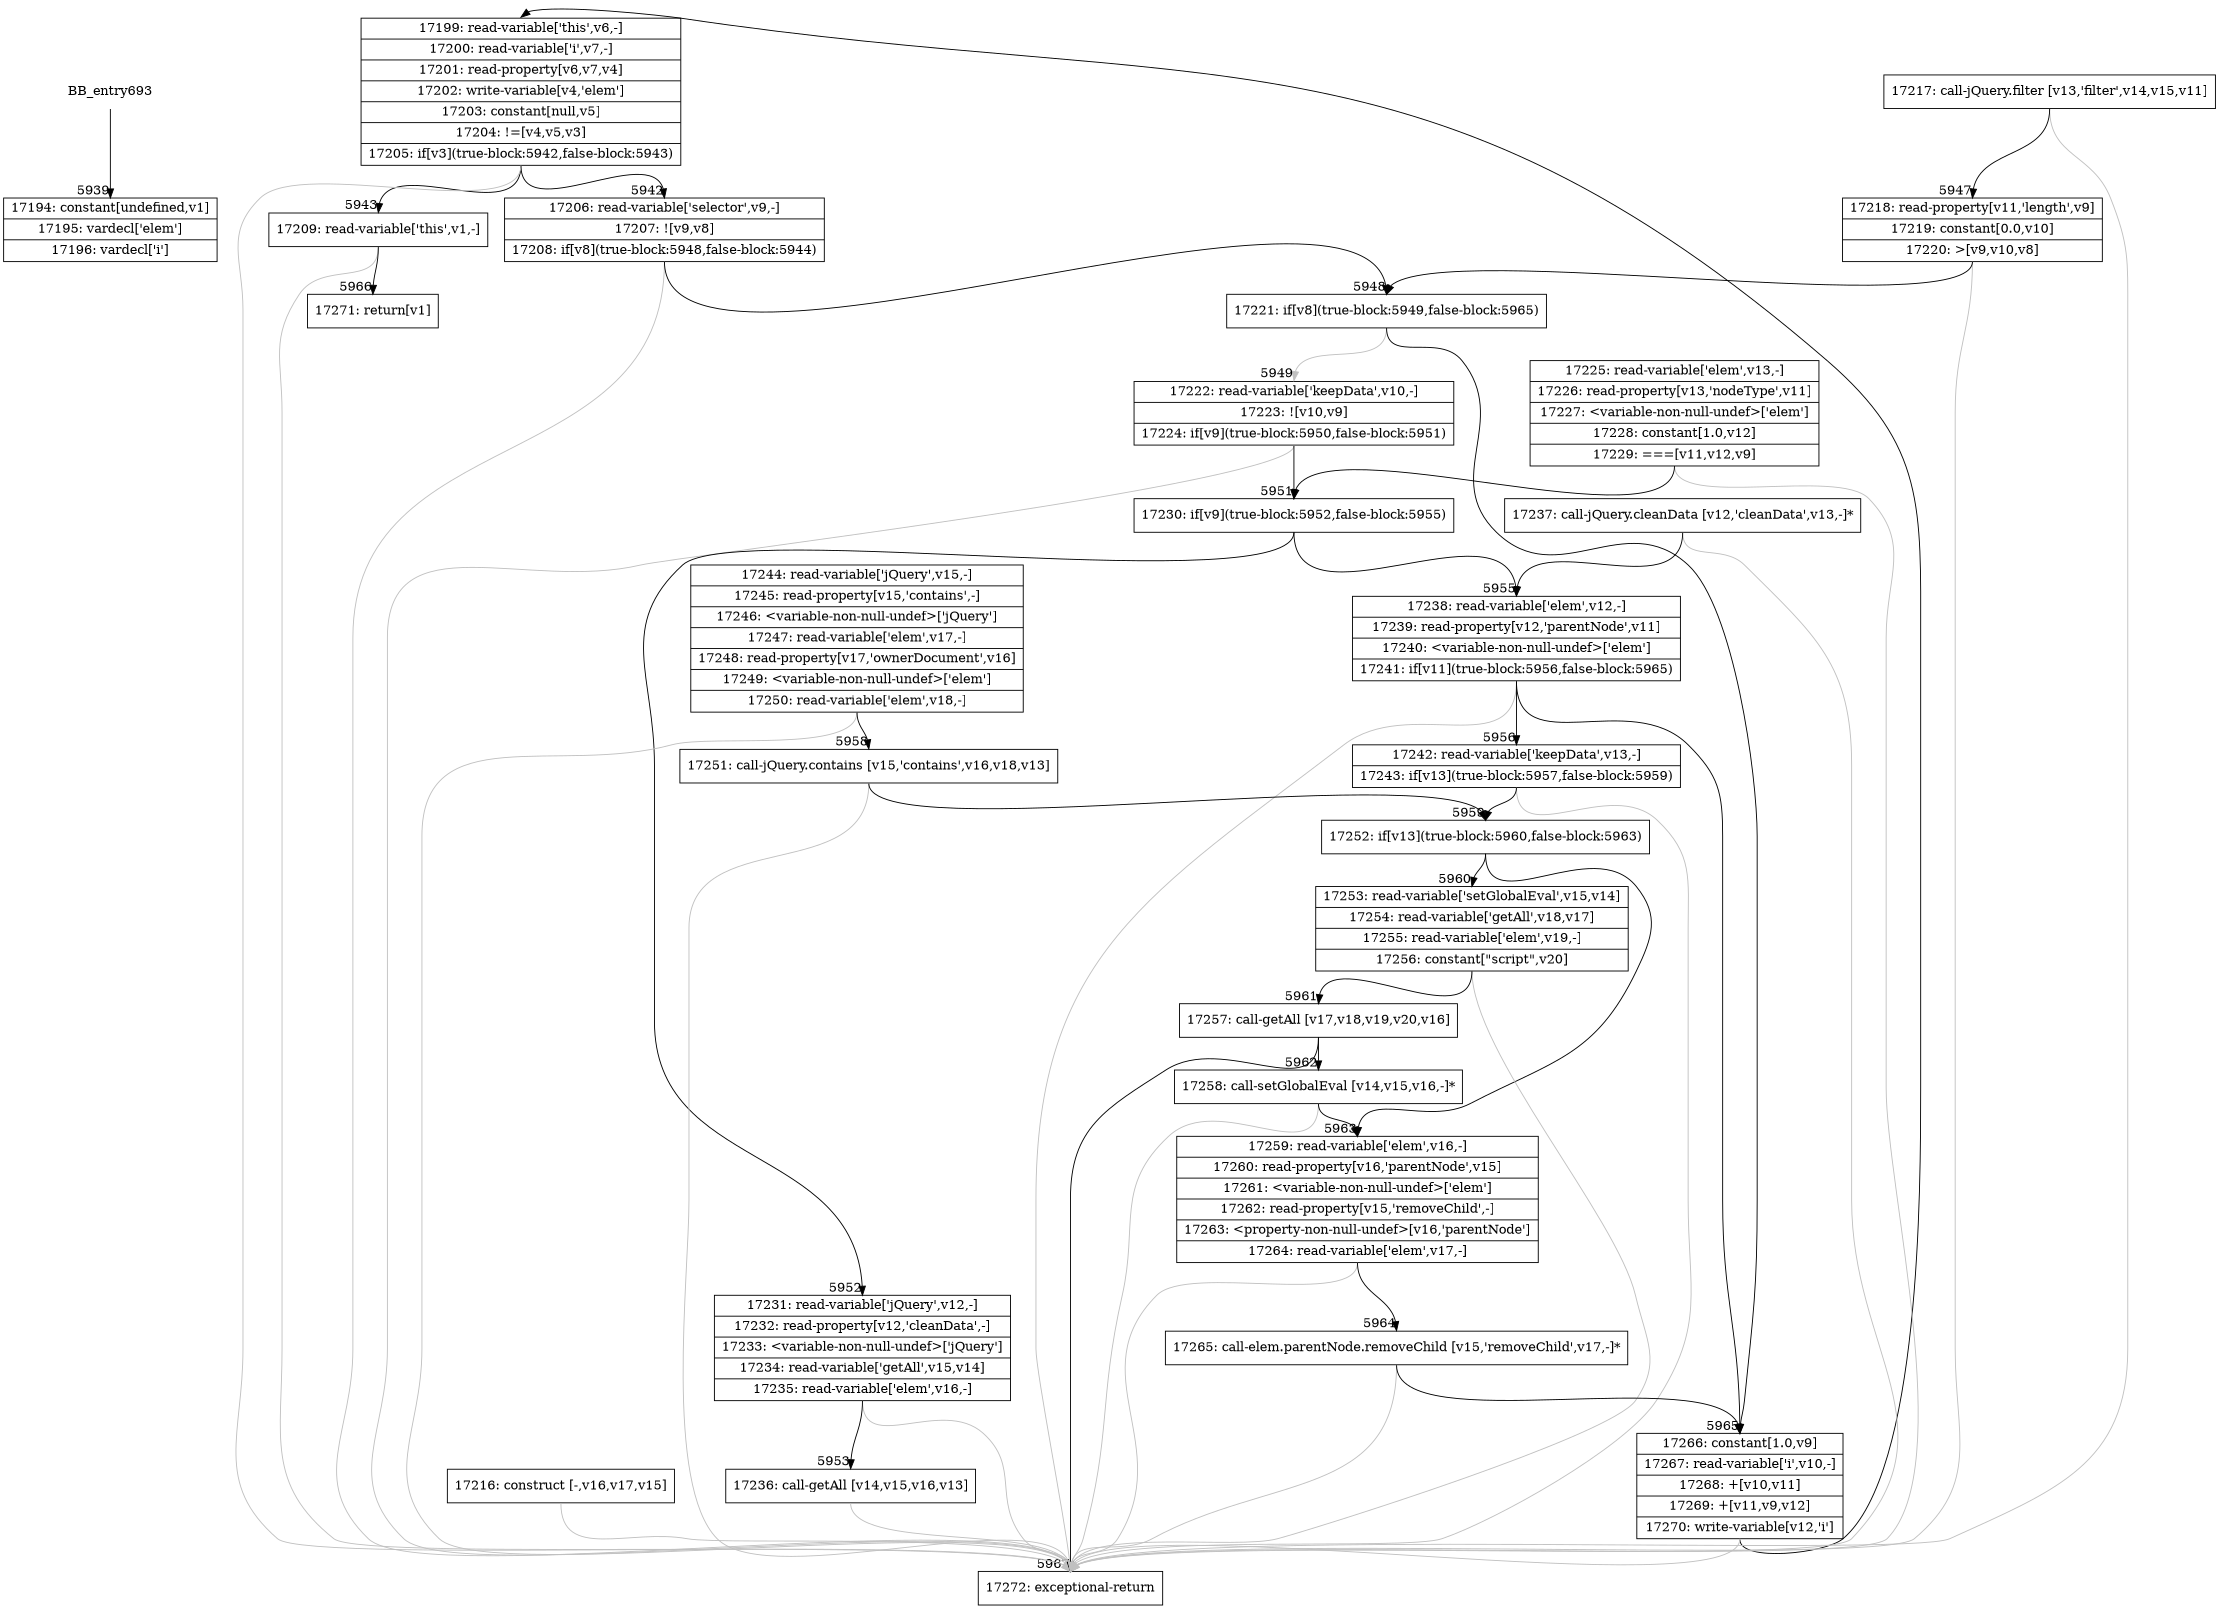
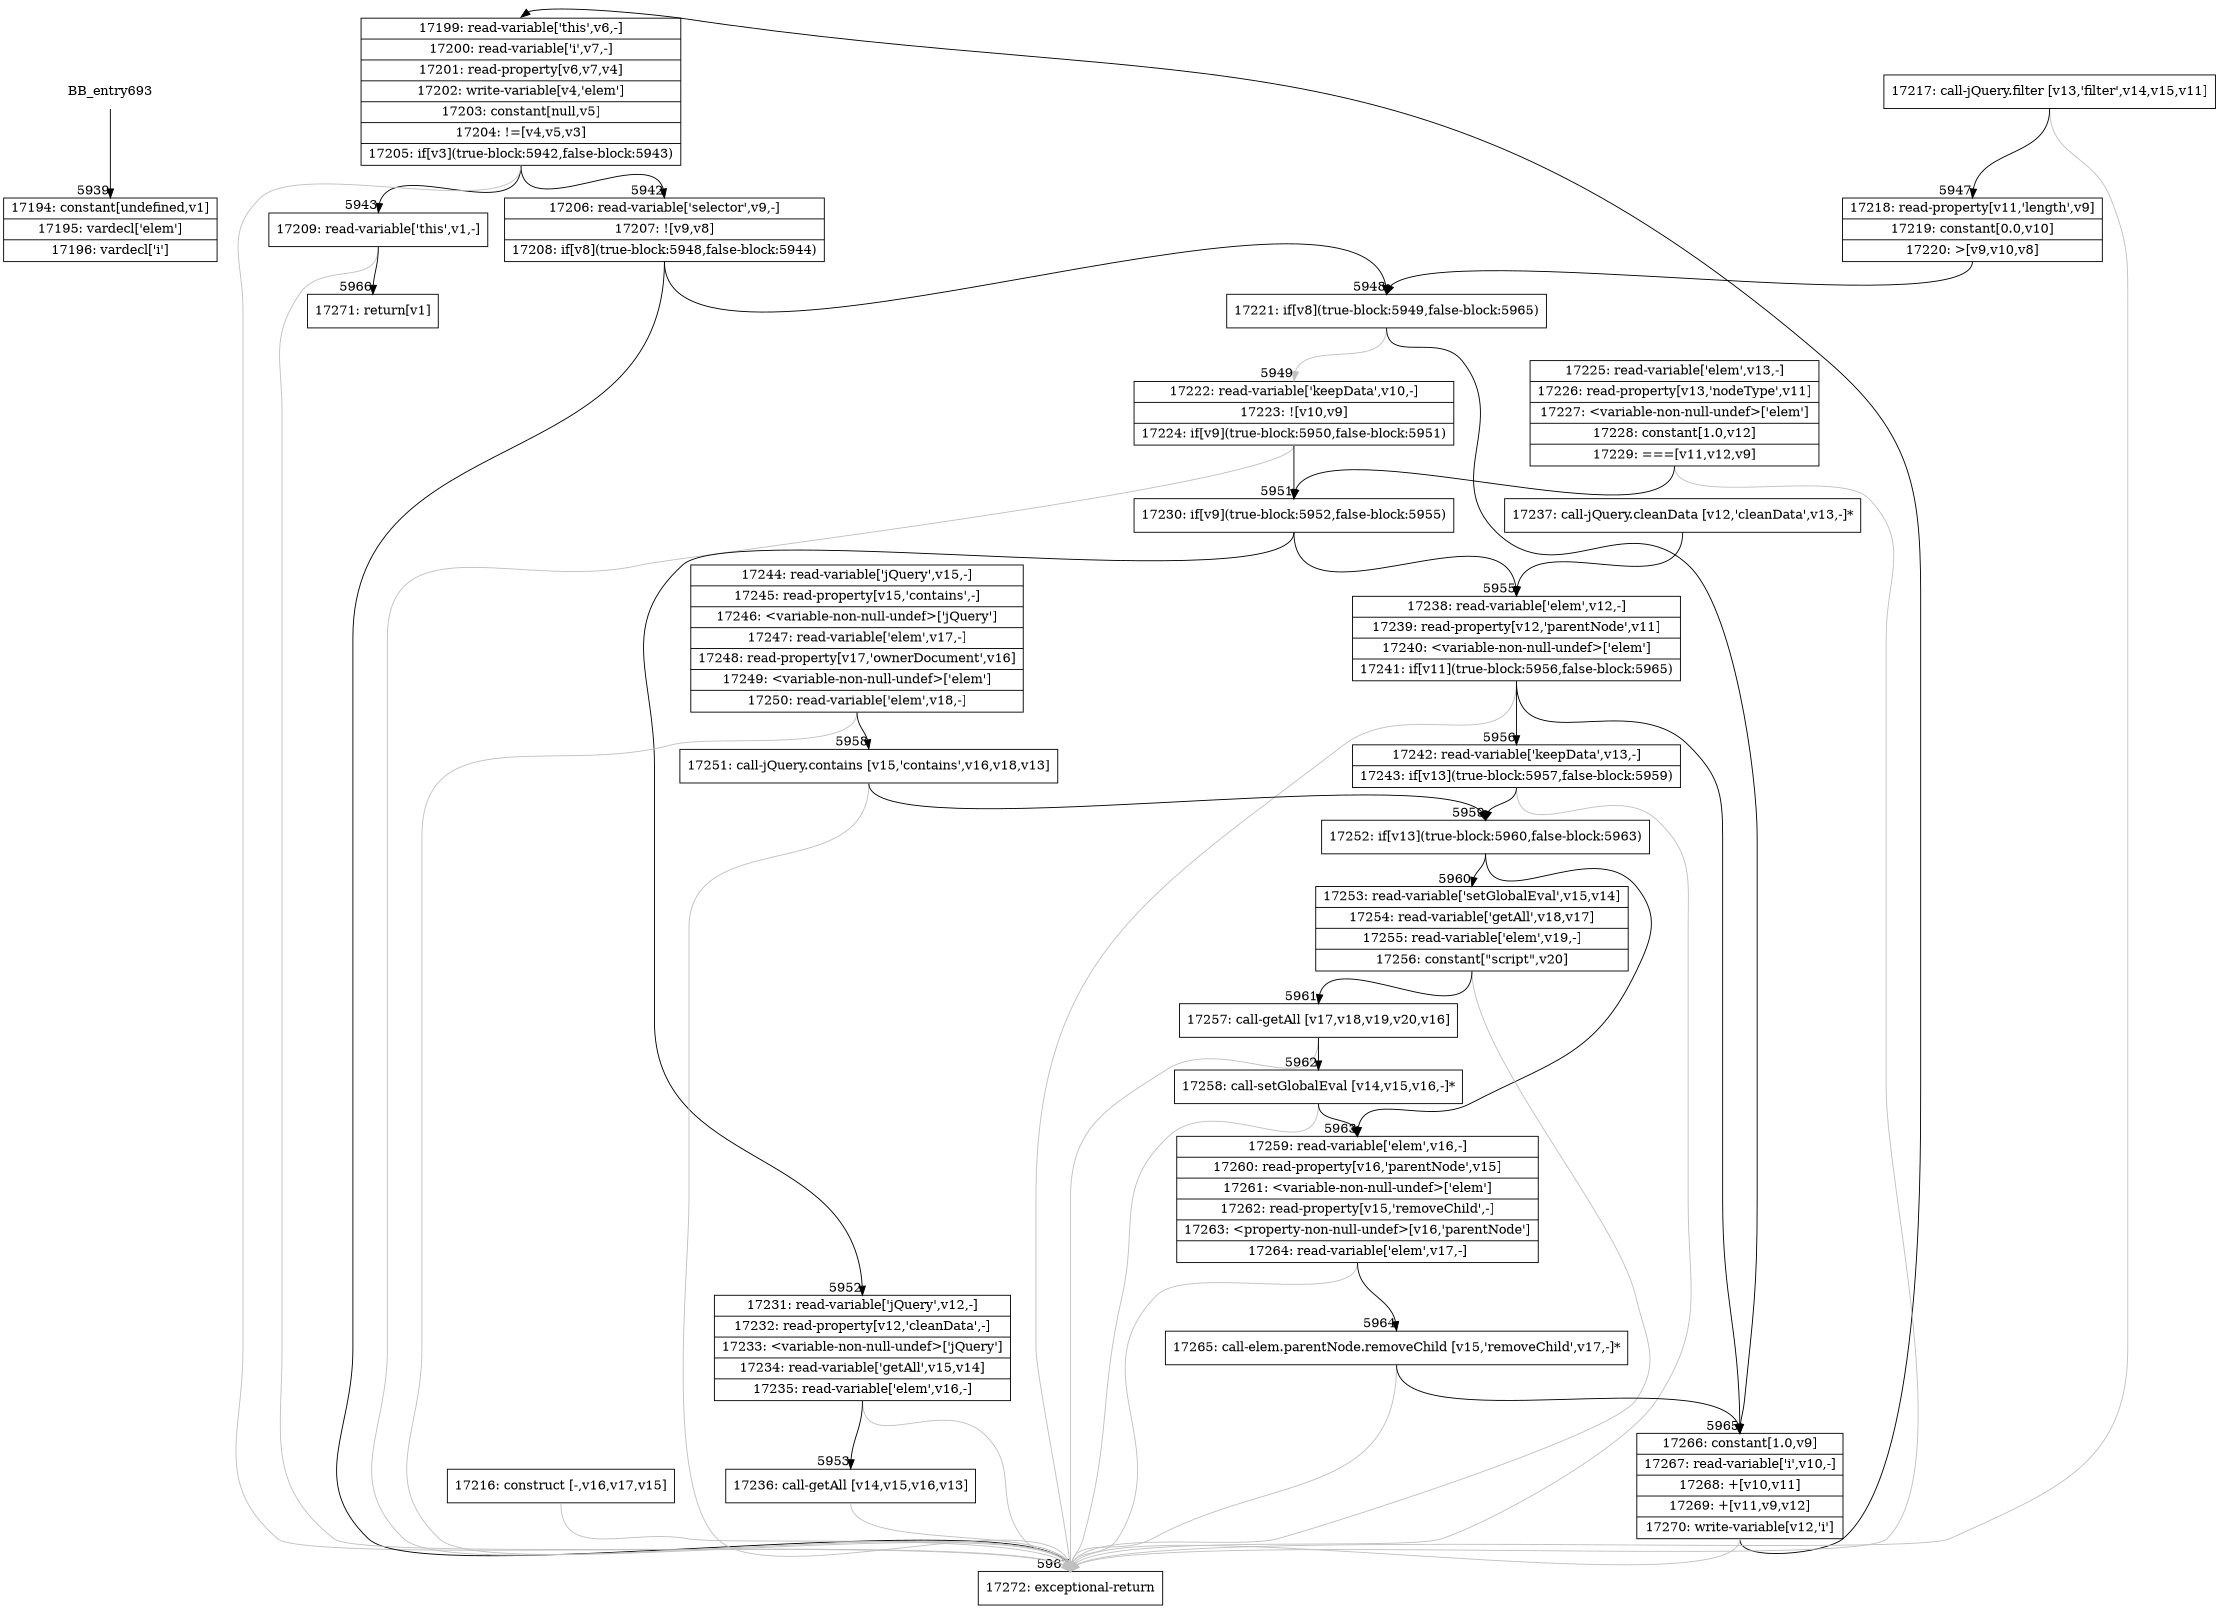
edge "17206: read-variable['selector',v9,-]" -> "17272: exceptional-return": color gray -> black
edge "17257: call-getAll [v17,v18,v19,v20,v16]" -> "17272: exceptional-return": color black -> gray
edge "17218: read-property[v11,'length',v9]" -> "17272: exceptional-return": removed
edge "17237: call-jQuery.cleanData [v12,'cleanData',v13,-]*" -> "17272: exceptional-return": removed
